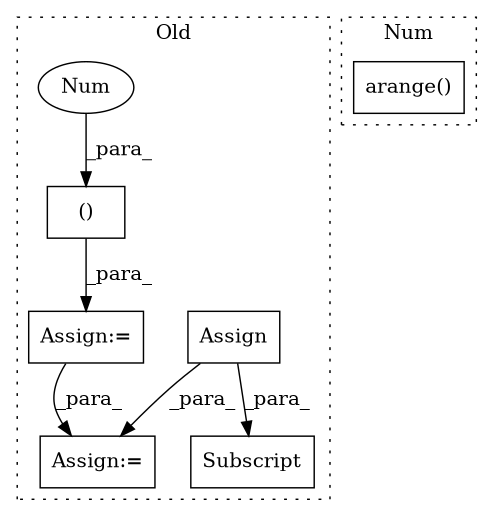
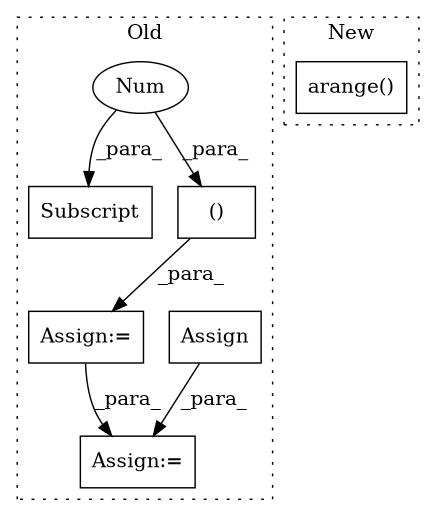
cluster "Num": label "Num" -> "New"
edge "Assign" -> "Subscript": now "Num" -> "Subscript"
